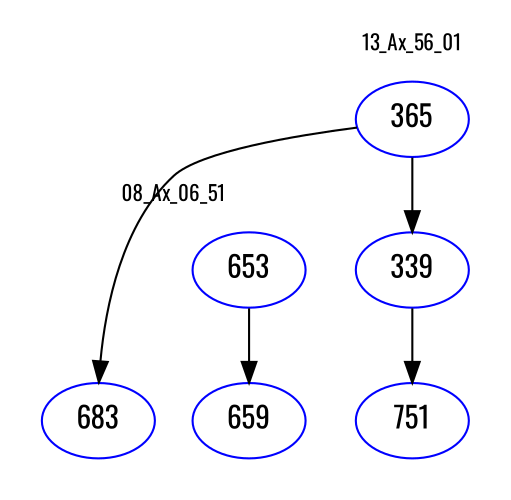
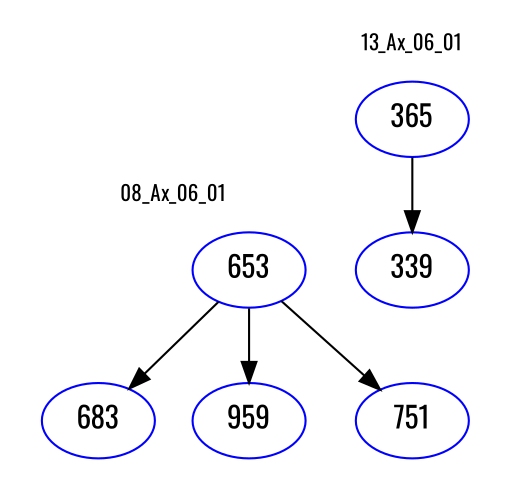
cluster "13_Ax_56_01": label "13_Ax_56_01" -> "13_Ax_06_01"
edge "365" -> "683": now "653" -> "683"
cluster "08_Ax_06_51": label "08_Ax_06_51" -> "08_Ax_06_01"
edge "339" -> "751": now "653" -> "751"
node "659": label "659" -> "959"
